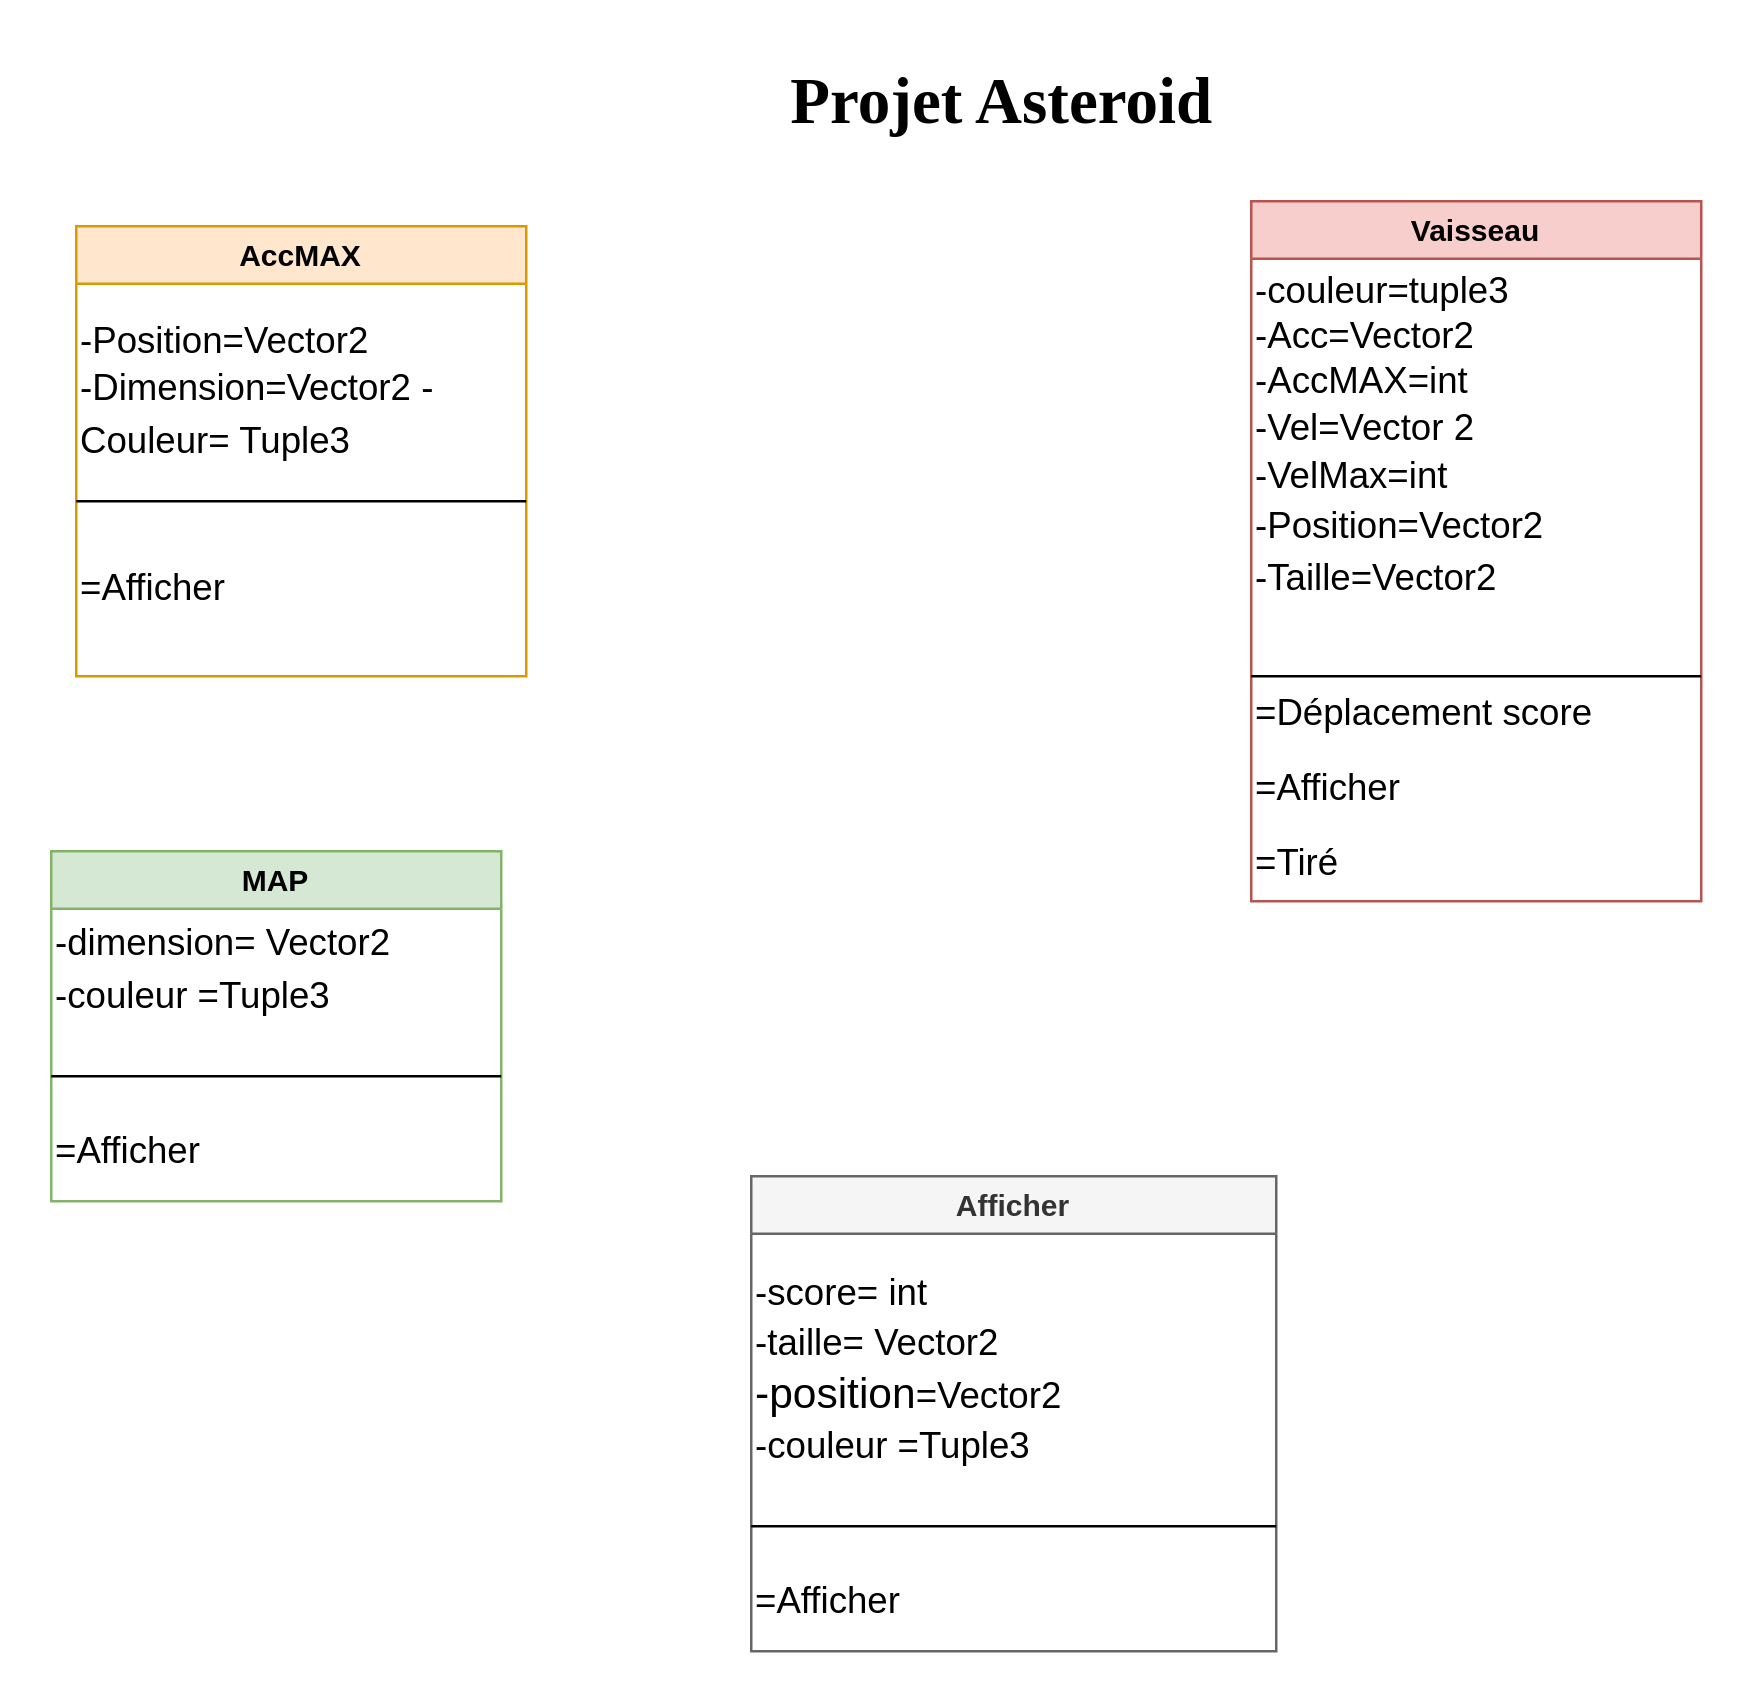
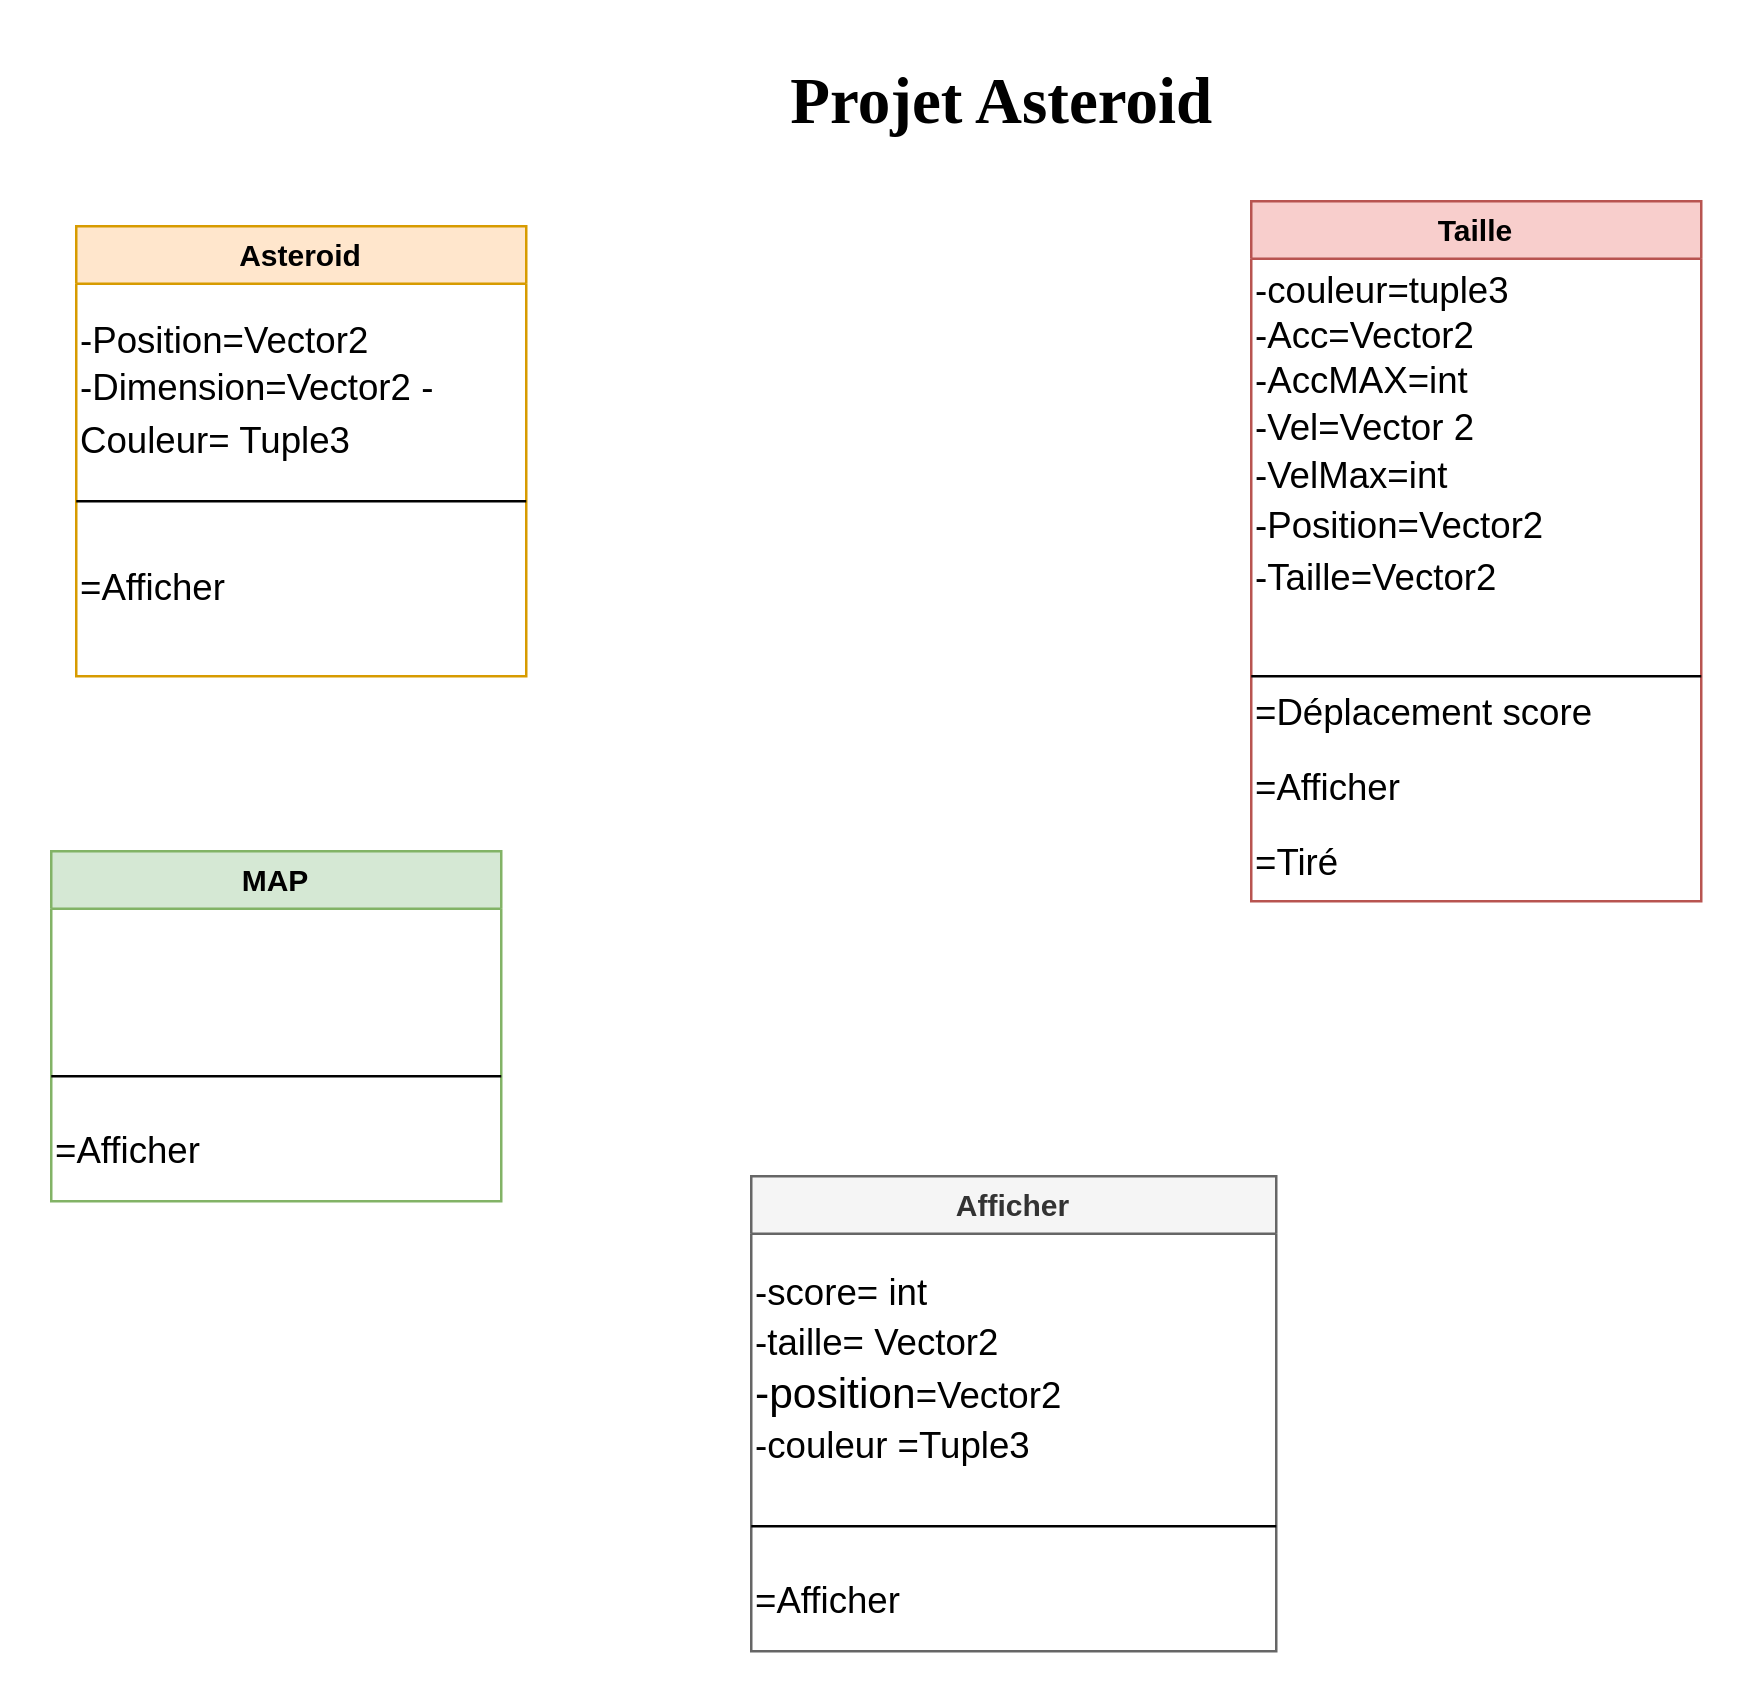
node "Vaisseau": label "Vaisseau" -> "Taille"
node "AccMAX": label "AccMAX" -> "Asteroid"
node "-dimension= Vector2 -couleur =Tuple3": removed
